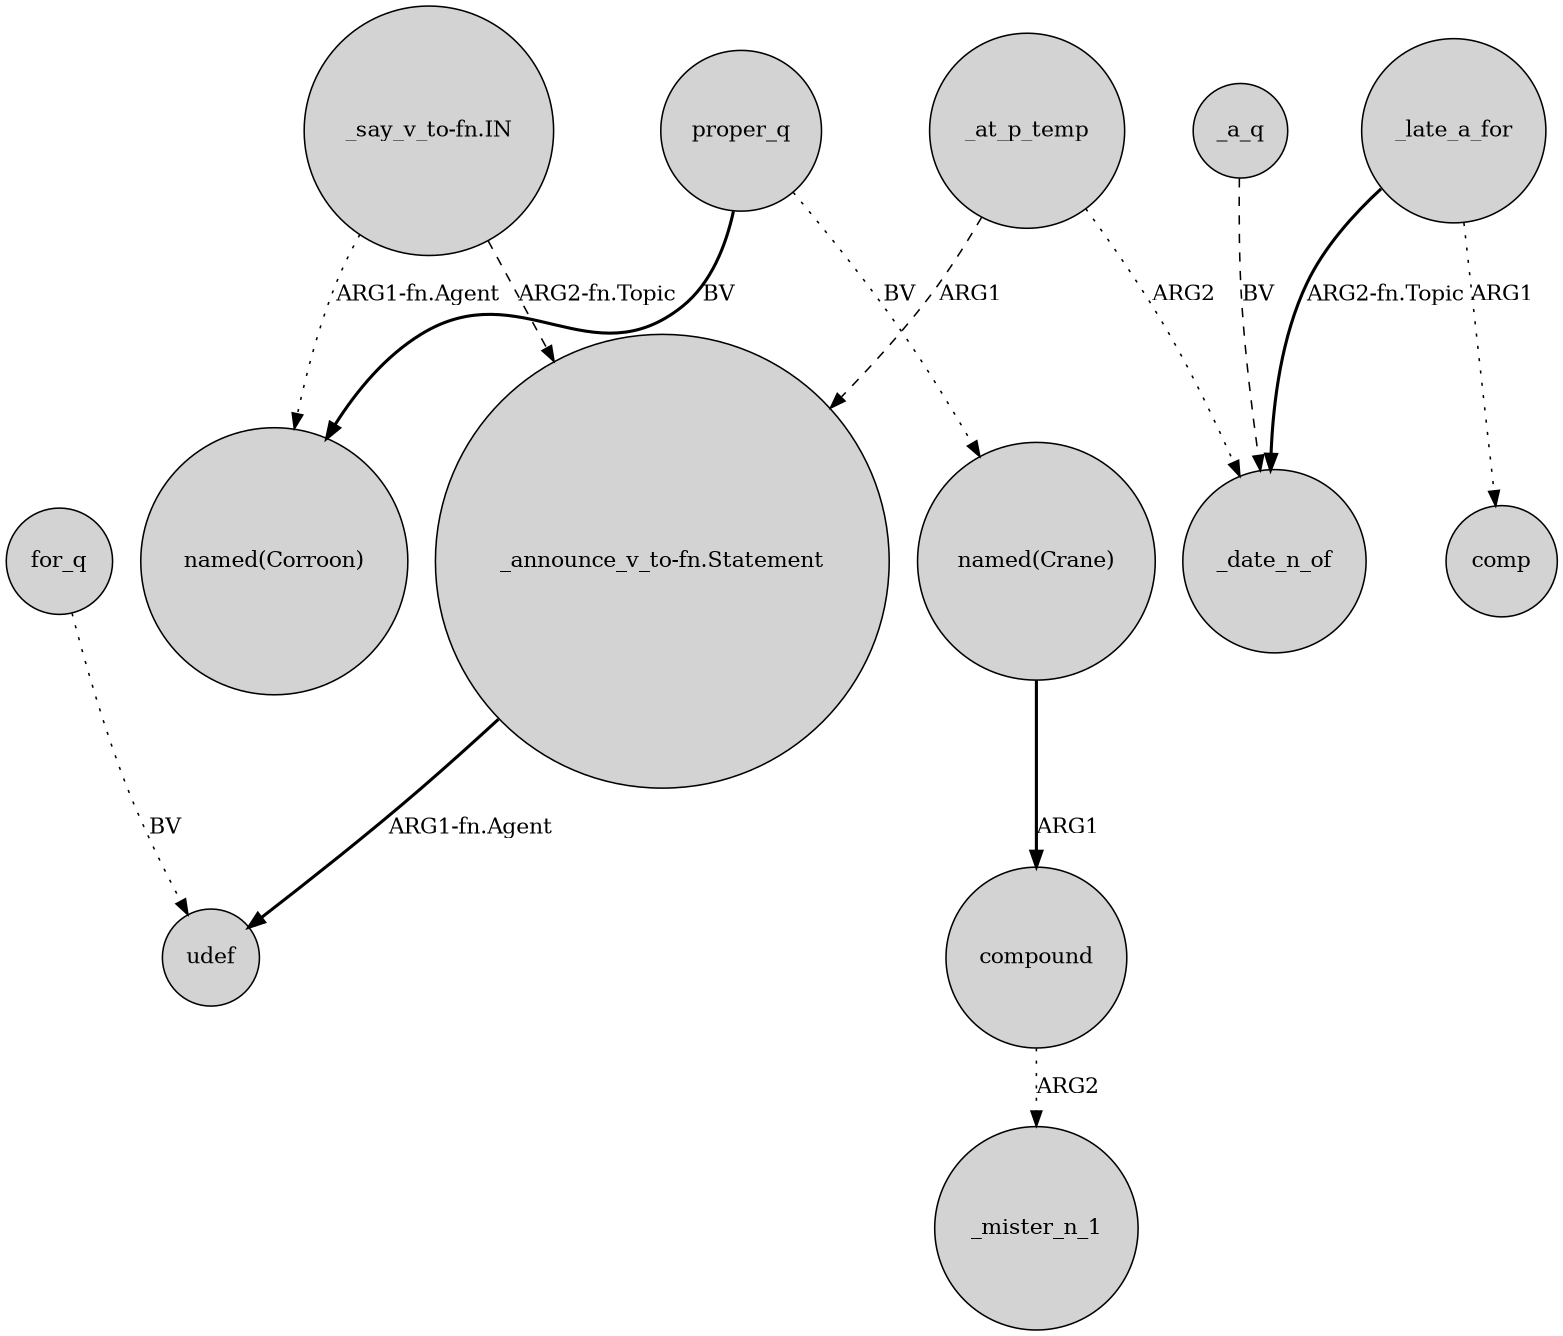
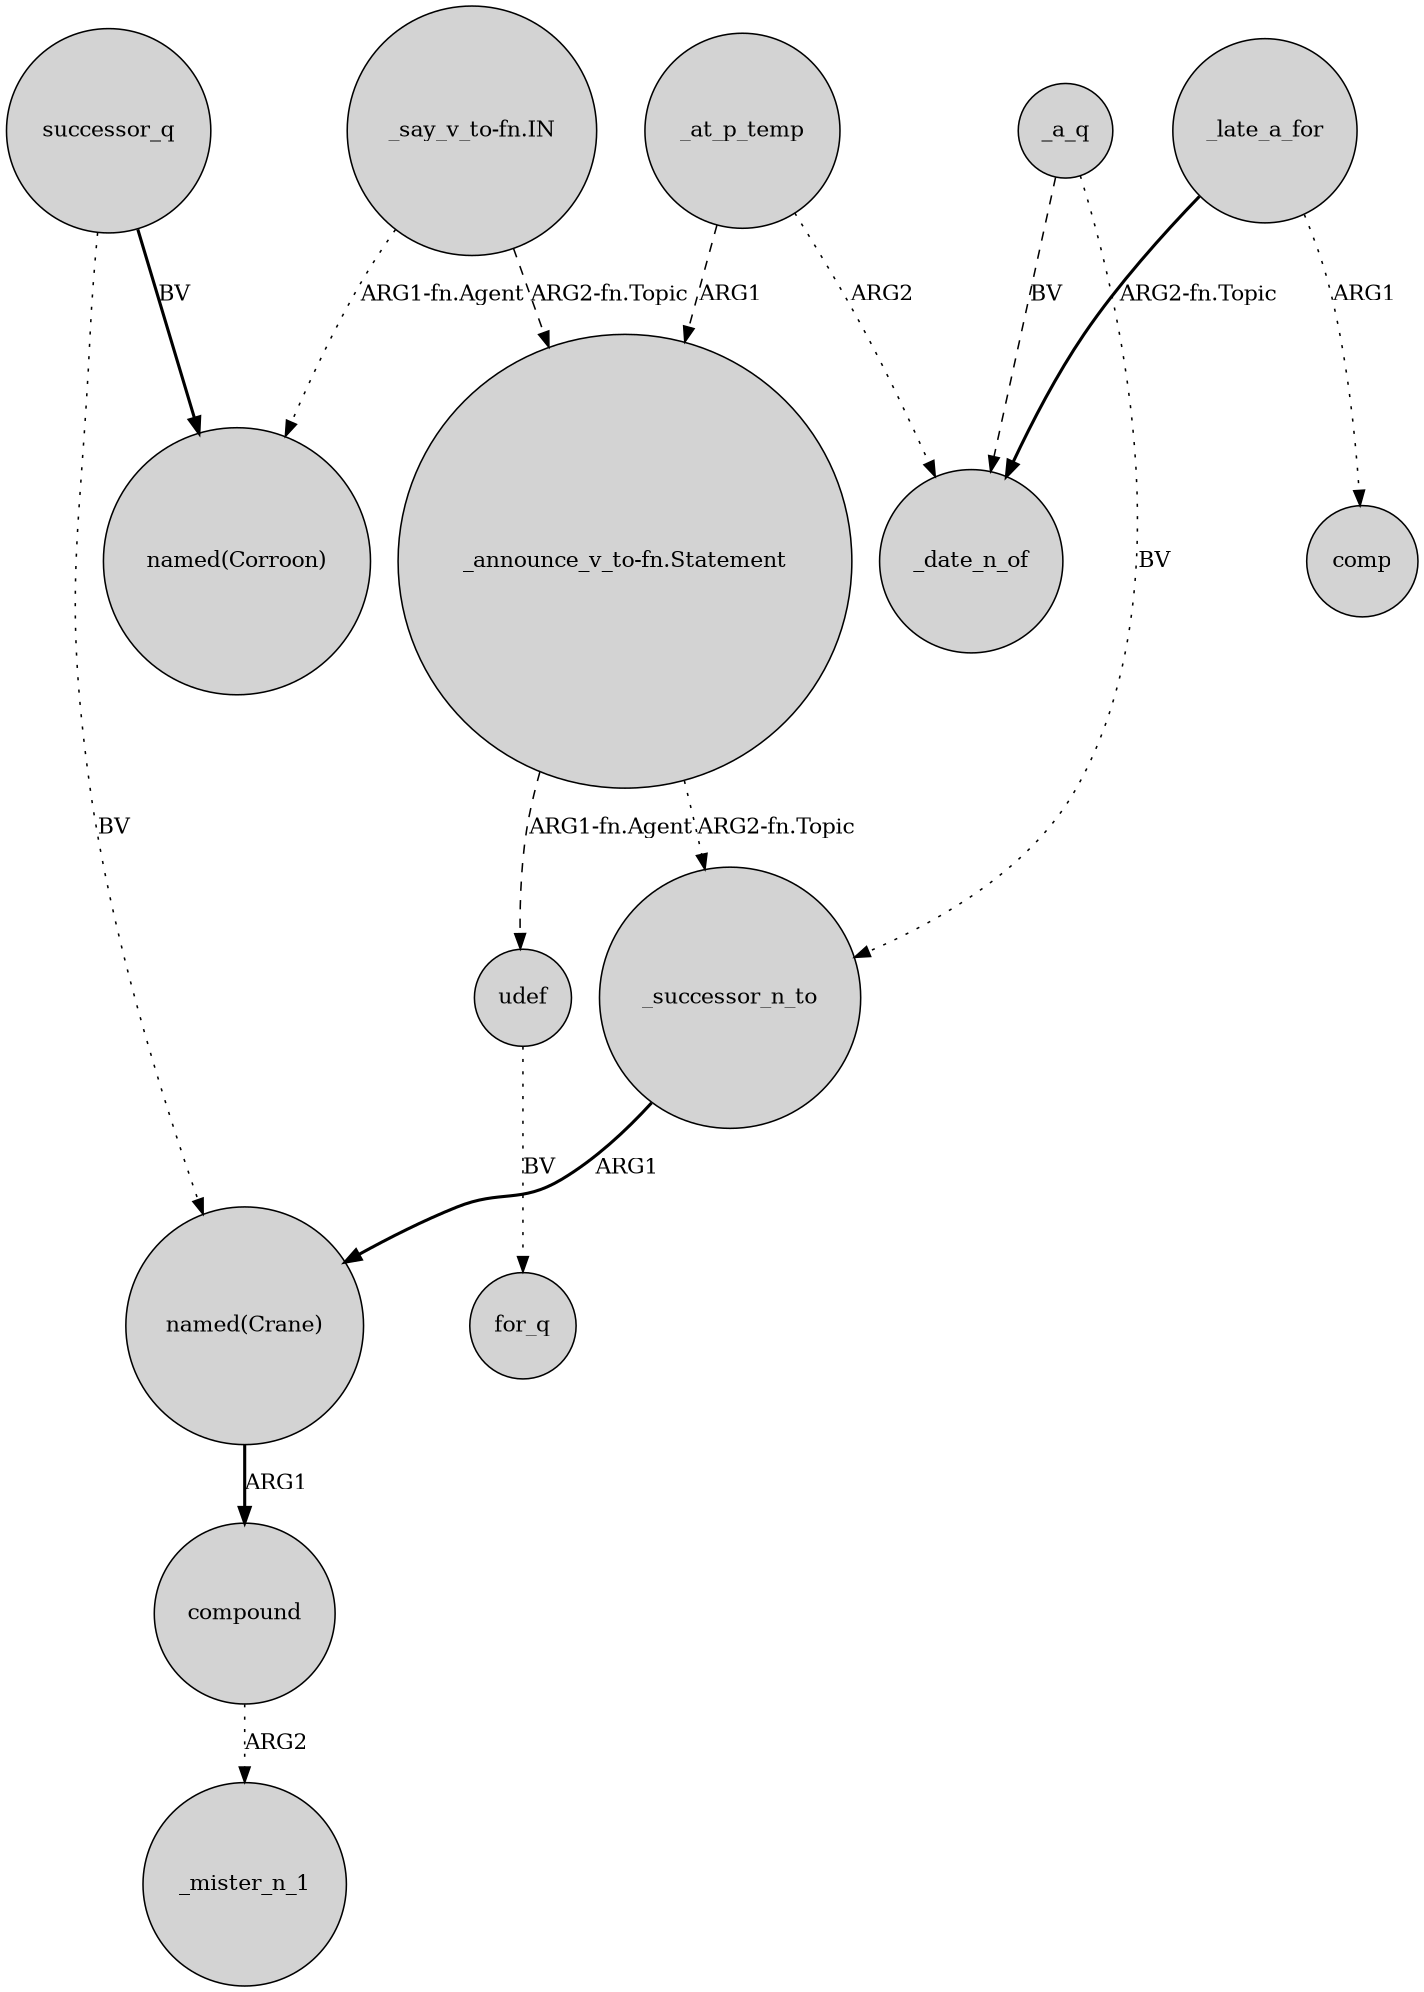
node "proper_q": label "proper_q" -> "successor_q"
edge "for_q" -> "udef": reversed
edge "_announce_v_to-fn.Statement" -> "udef": style bold -> dashed
node "_successor_n_to": added
